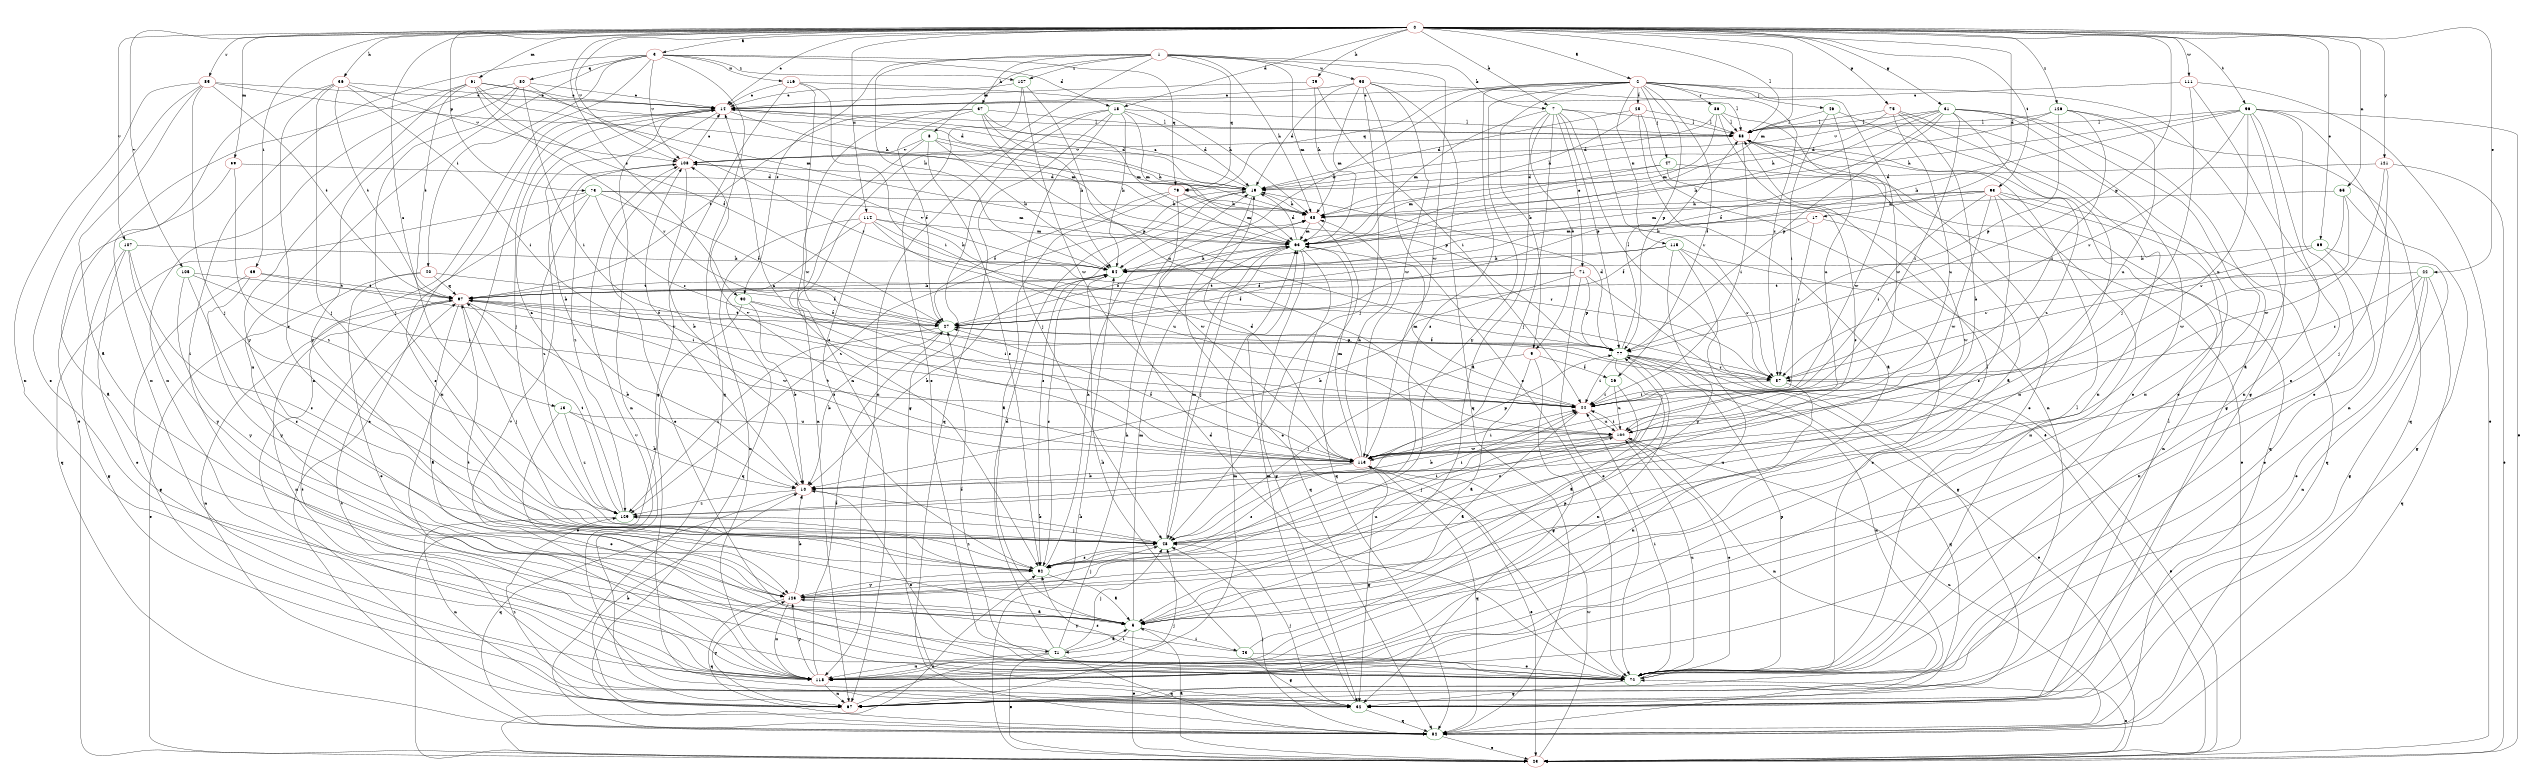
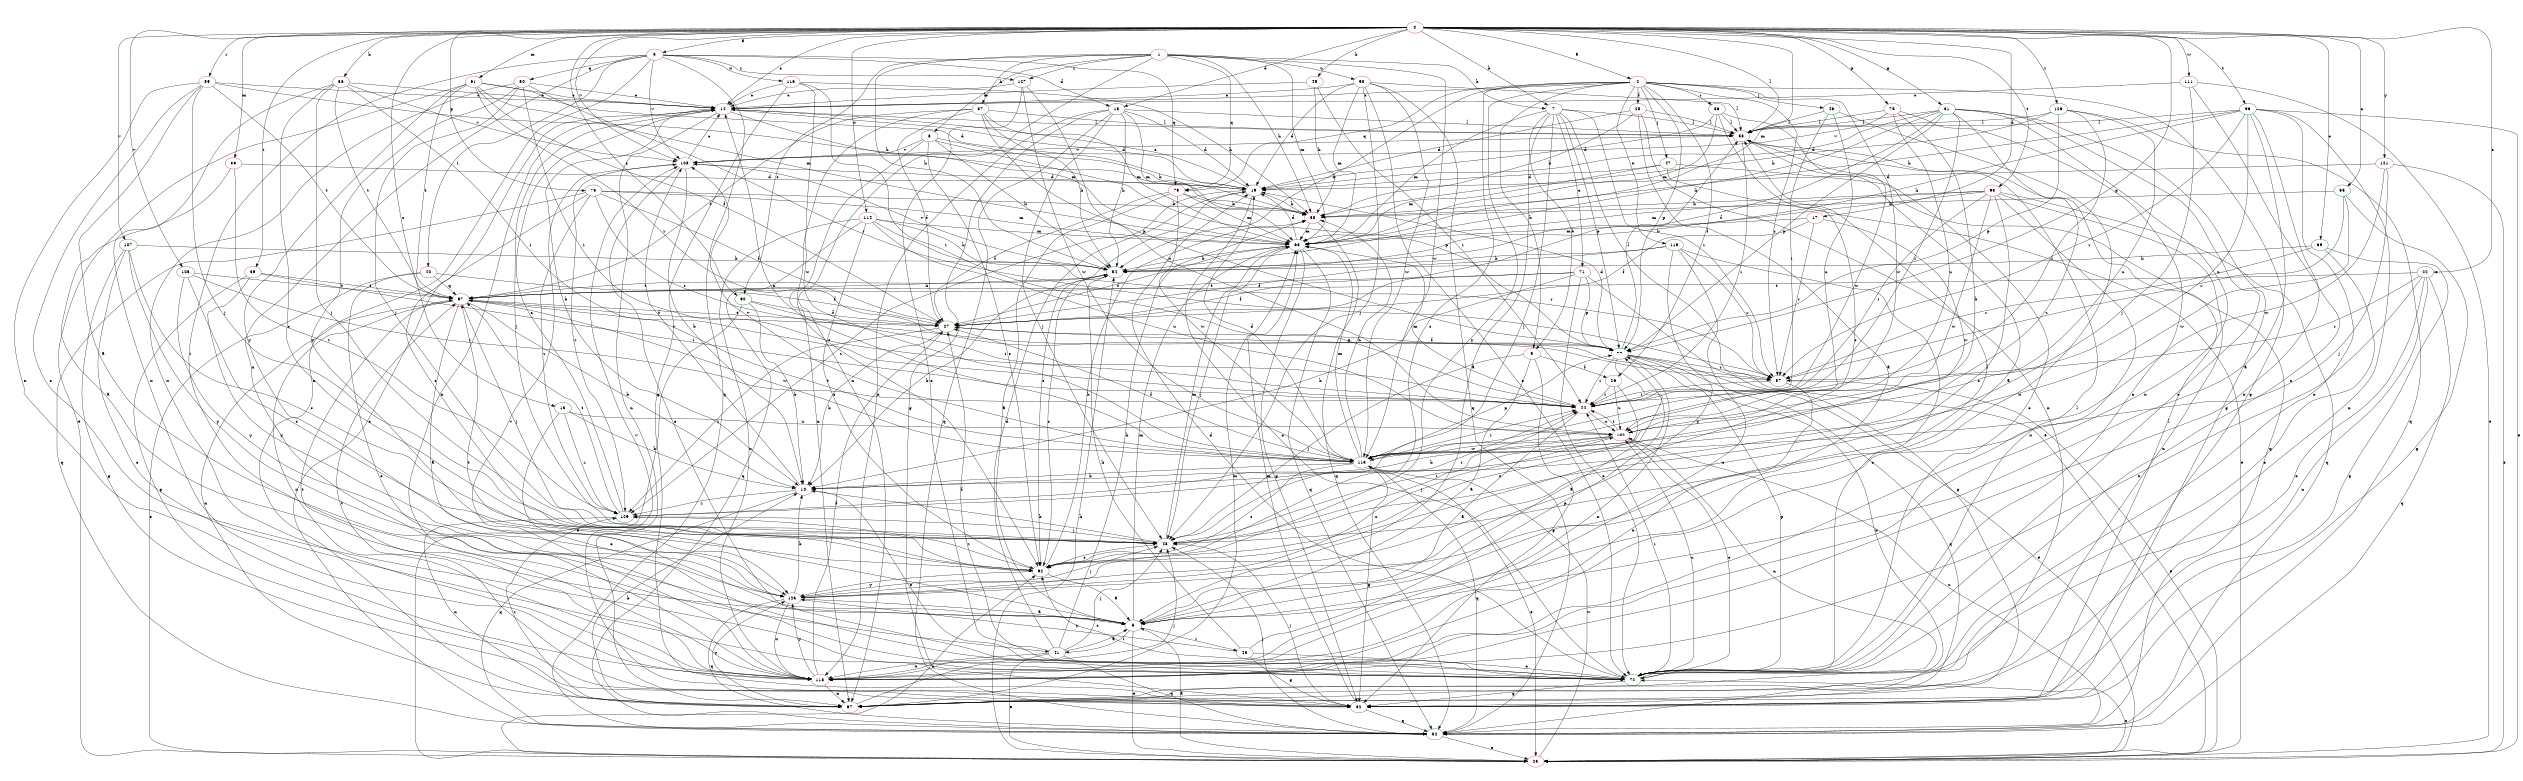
node "26": color darkgreen -> brown
edge "75" -> "118": removed, label "x"
